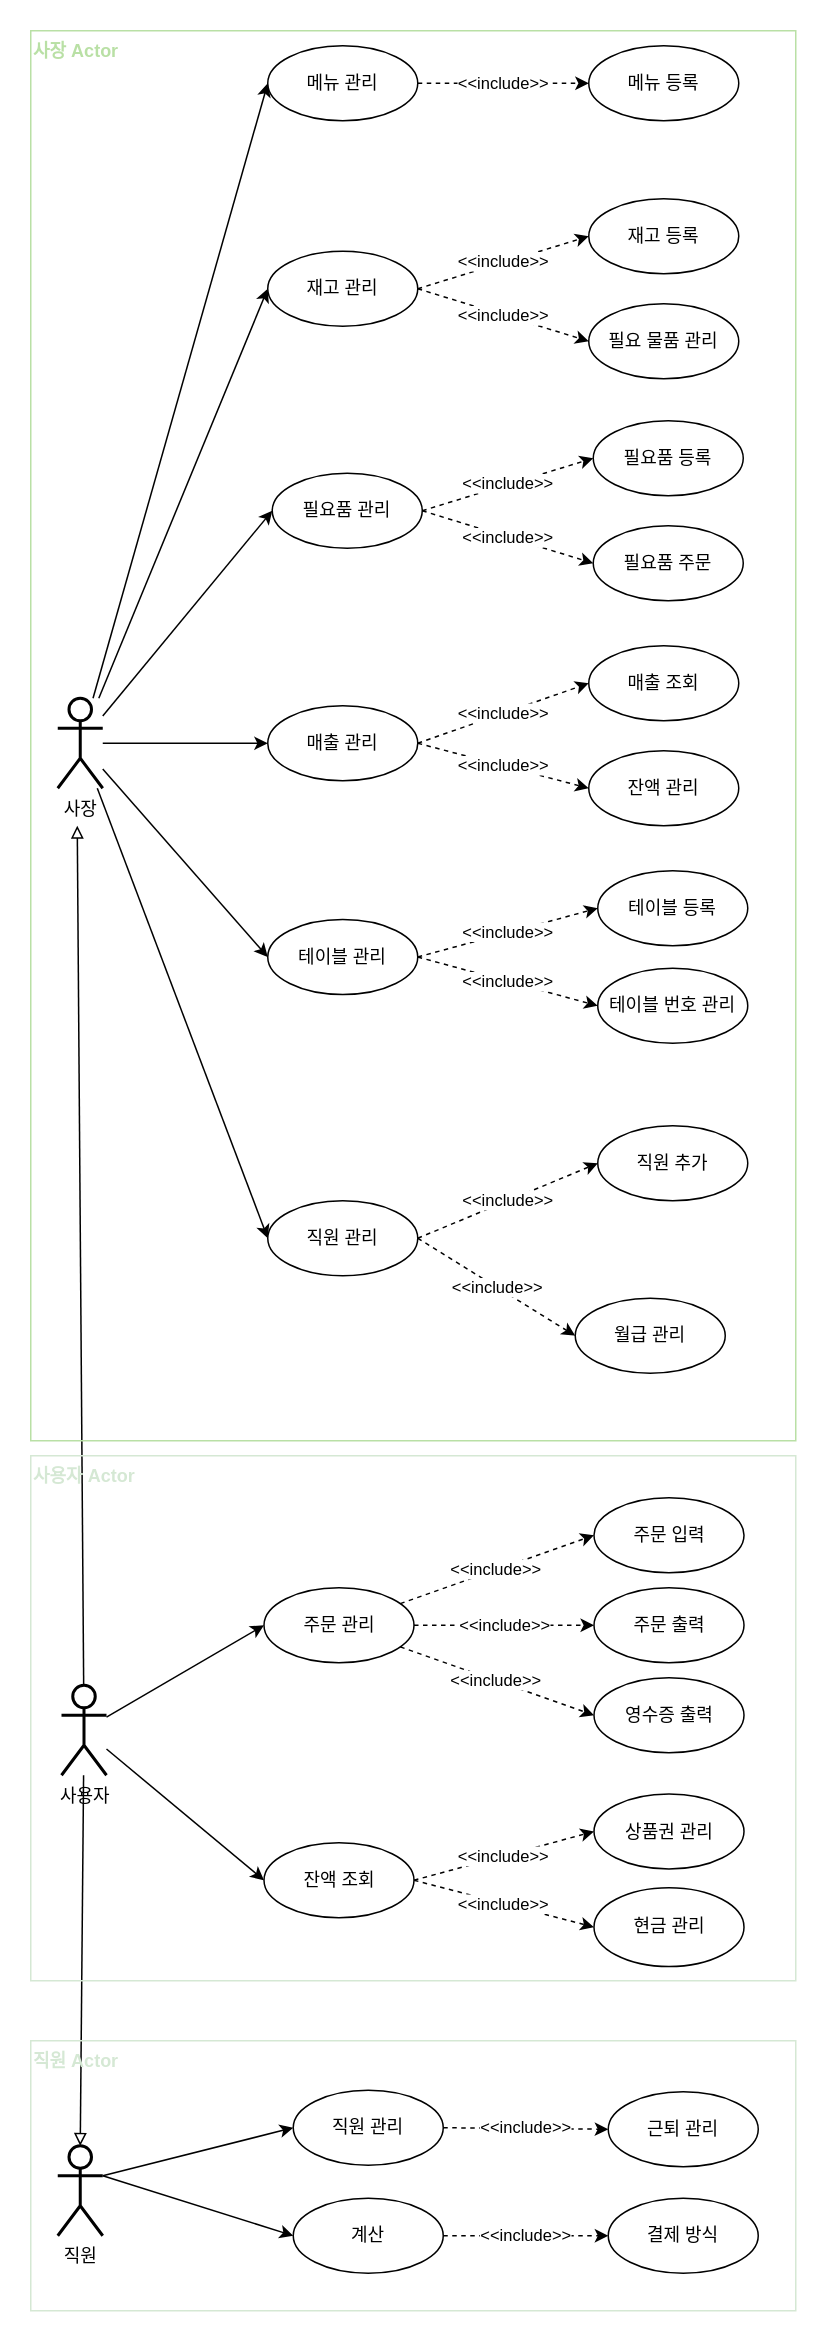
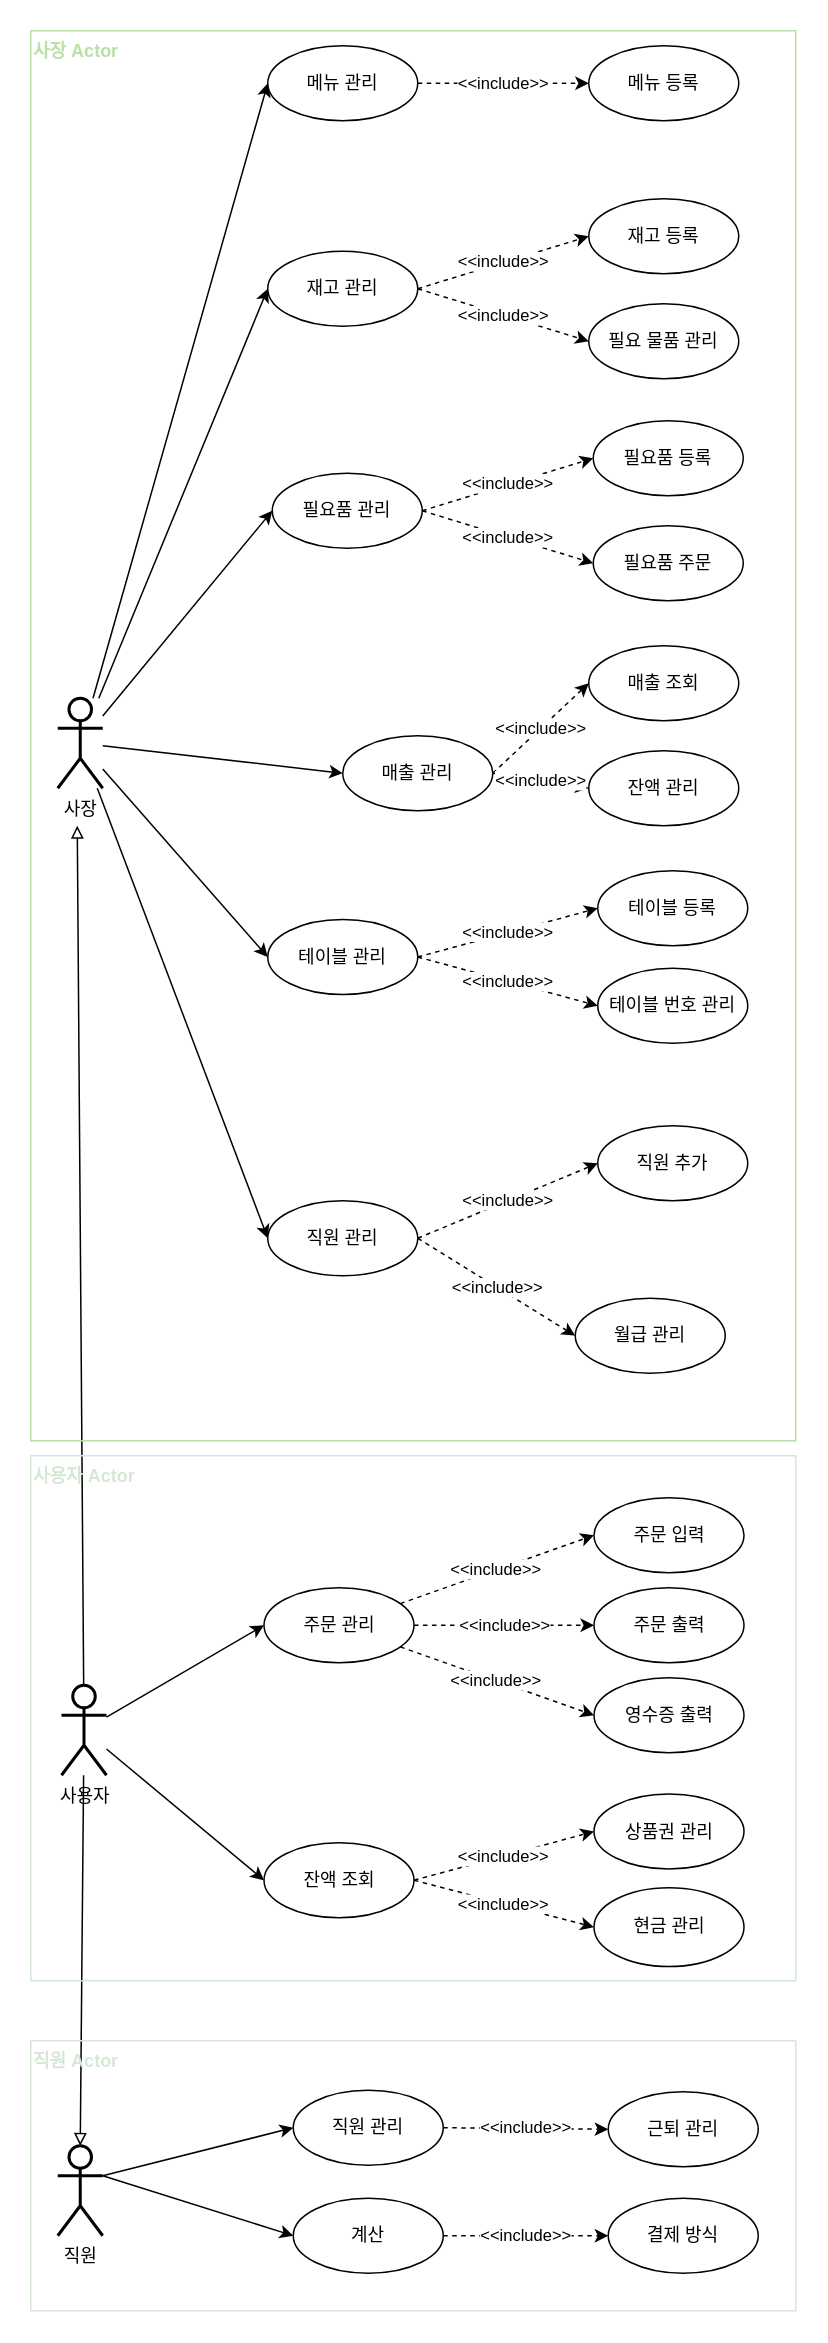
node "매출 관리": moved (343, 743) -> (418, 773)
